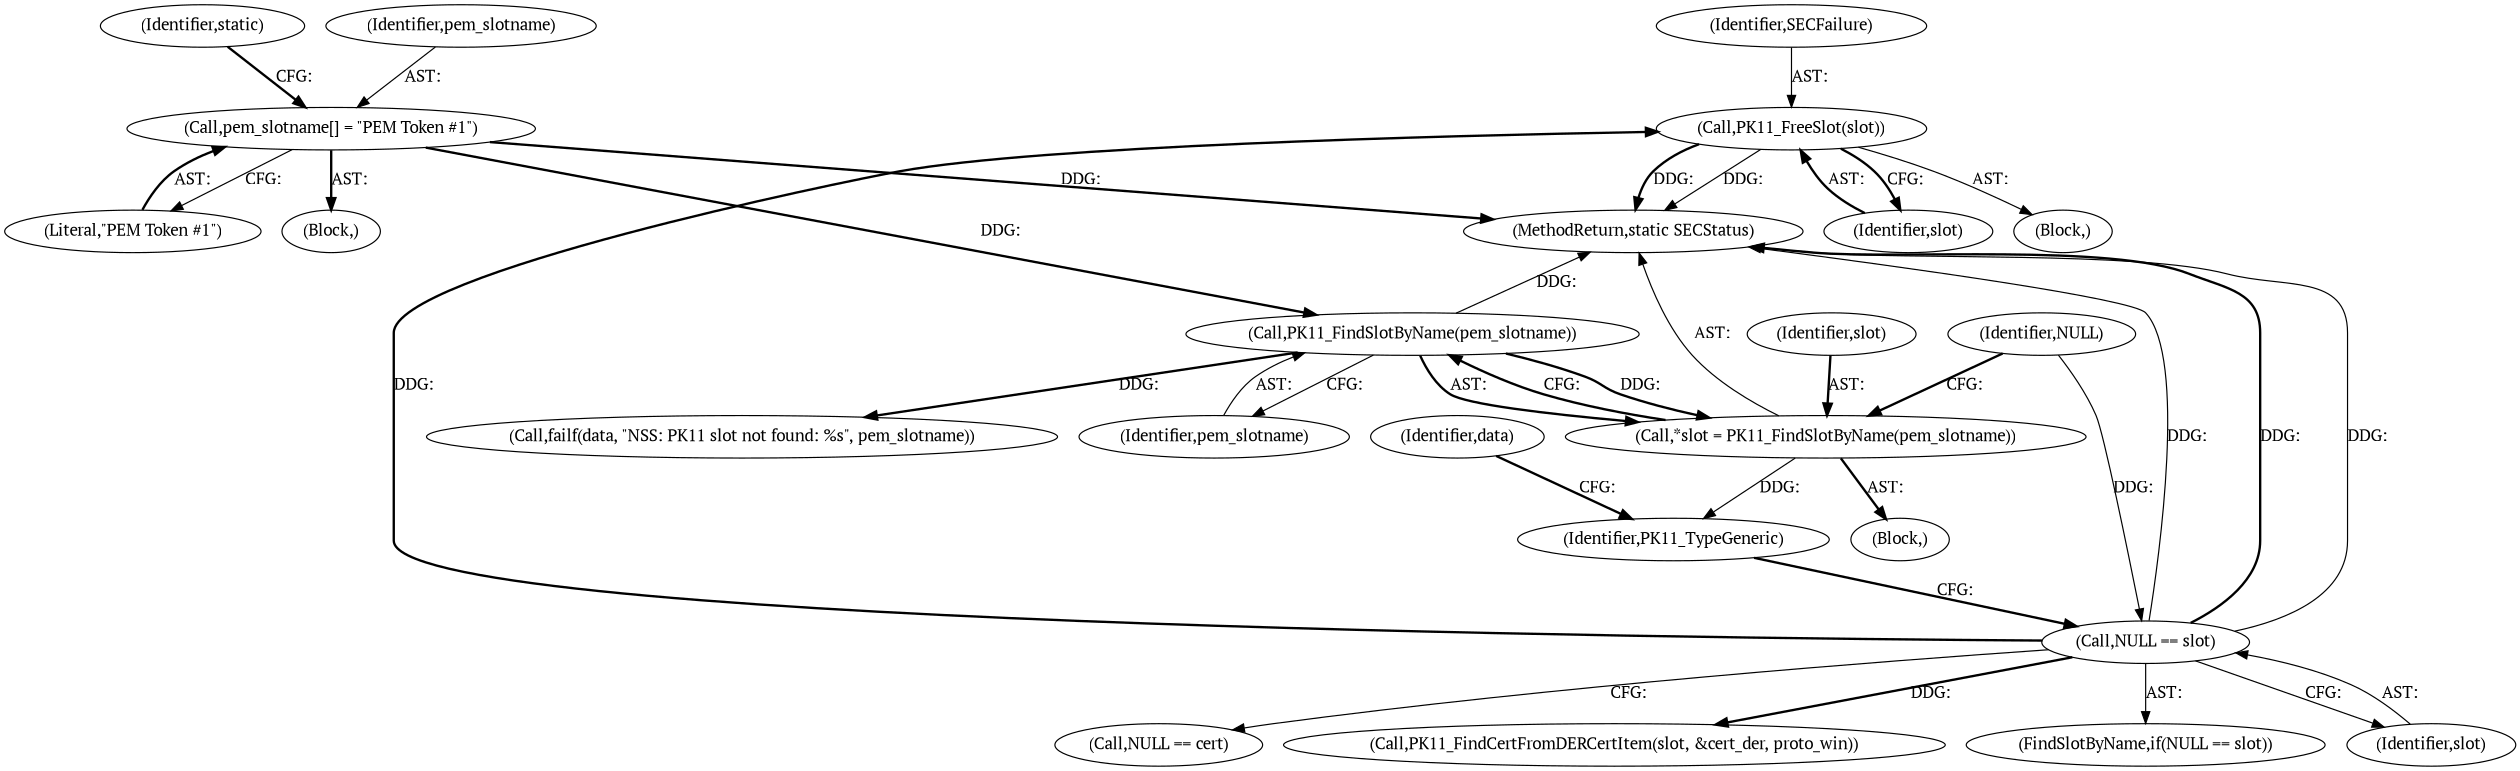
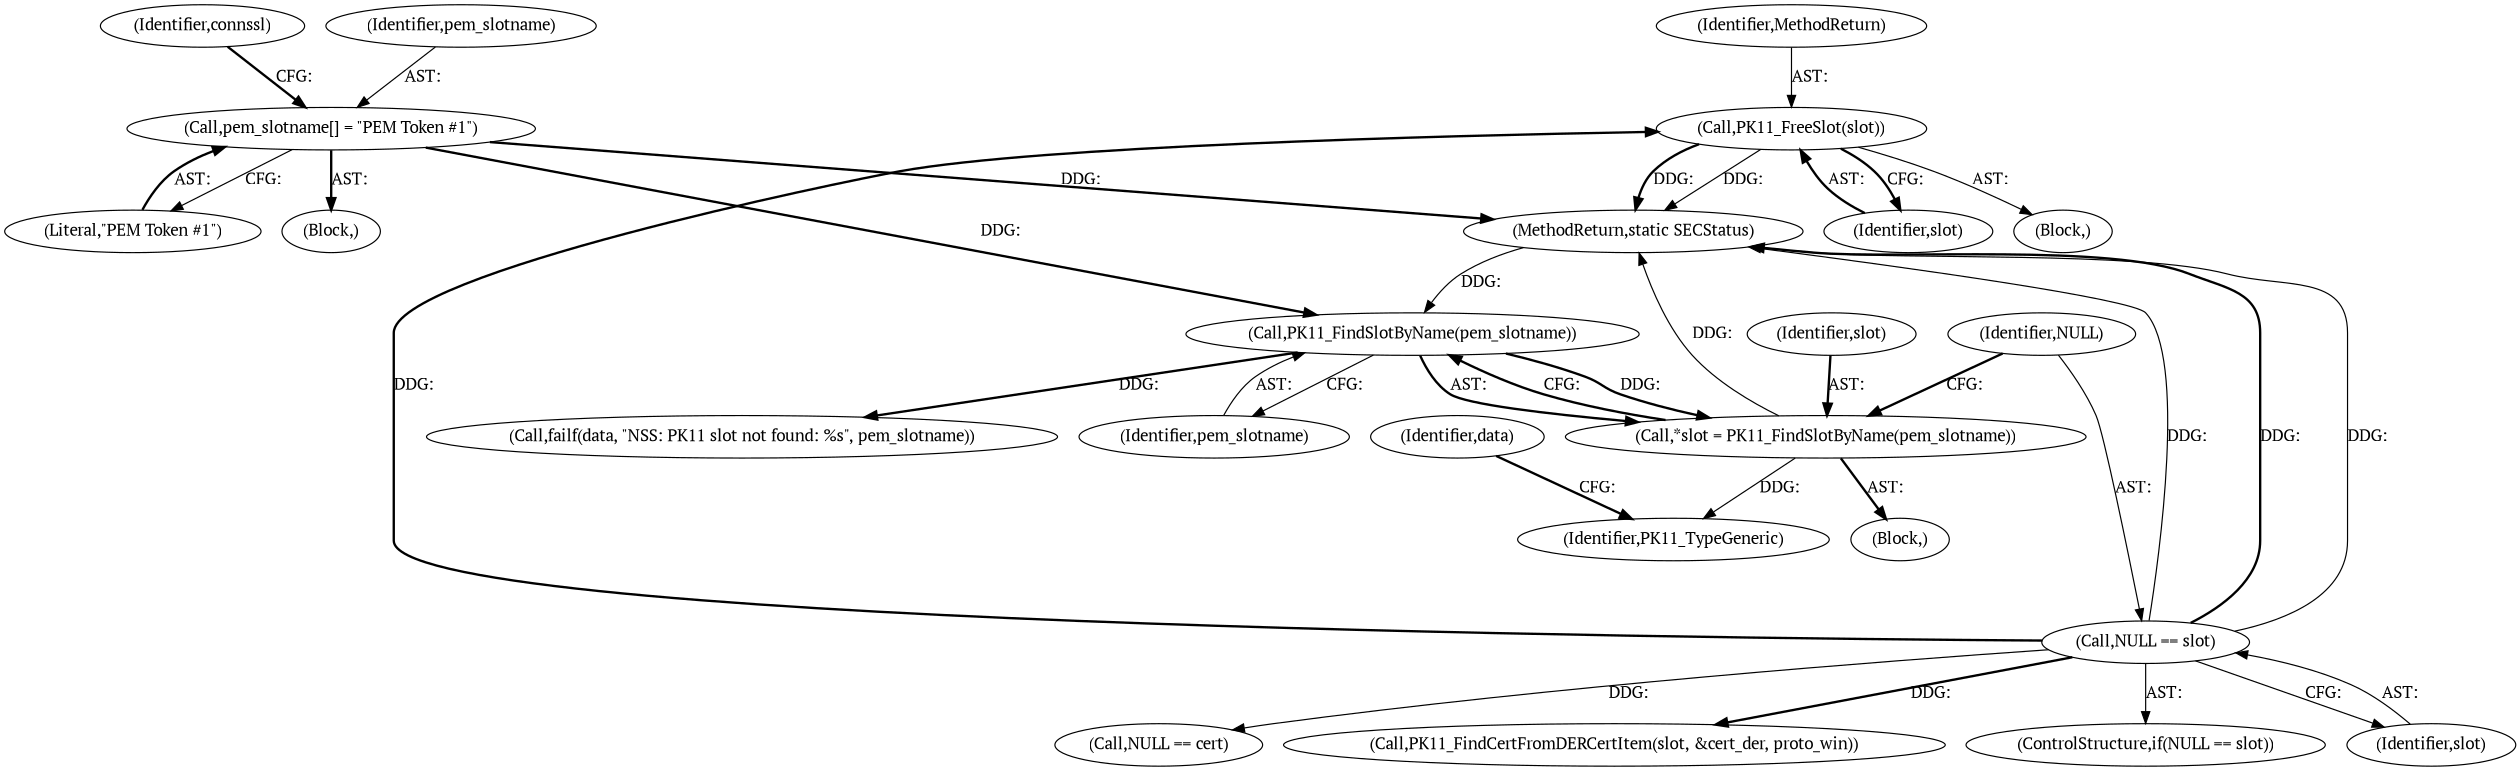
node "(Identifier,static)": label "(Identifier,static)" -> "(Identifier,connssl)"
node "(Identifier,SECFailure)": label "(Identifier,SECFailure)" -> "(Identifier,MethodReturn)"
edge "(Call,PK11_FindSlotByName(pem_slotname))" -> "(MethodReturn,static SECStatus)": reversed
edge "(Call,*slot = PK11_FindSlotByName(pem_slotname))" -> "(MethodReturn,static SECStatus)": label "AST: " -> "DDG: "
edge "(Identifier,NULL)" -> "(Call,NULL == slot)": label "DDG: " -> "AST: "
edge "(Identifier,PK11_TypeGeneric)" -> "(Call,NULL == slot)": removed, label "CFG:"
edge "(Call,NULL == slot)" -> "(Call,NULL == cert)": label "CFG: " -> "DDG: "
node "(FindSlotByName,if(NULL == slot))": label "(FindSlotByName,if(NULL == slot))" -> "(ControlStructure,if(NULL == slot))"
